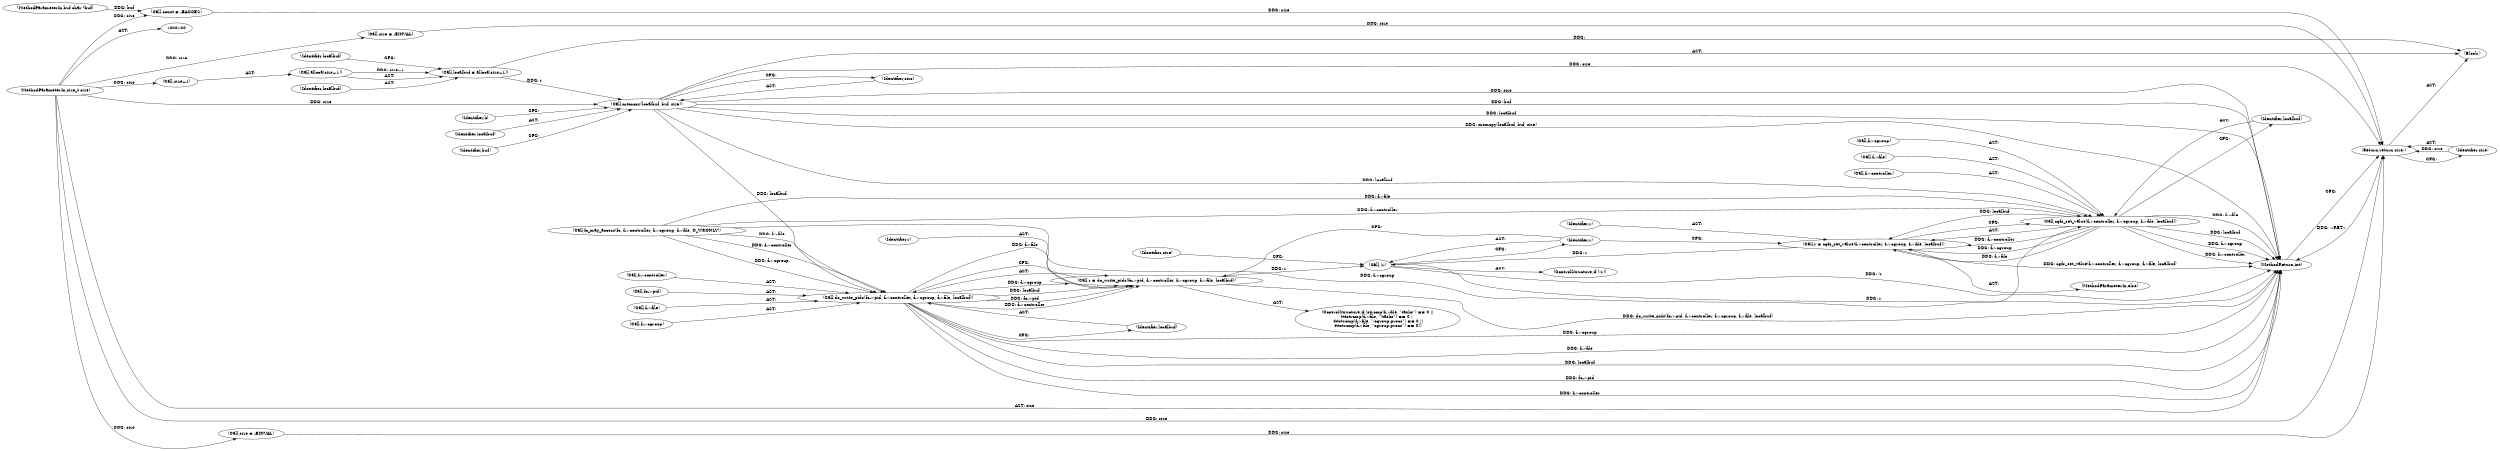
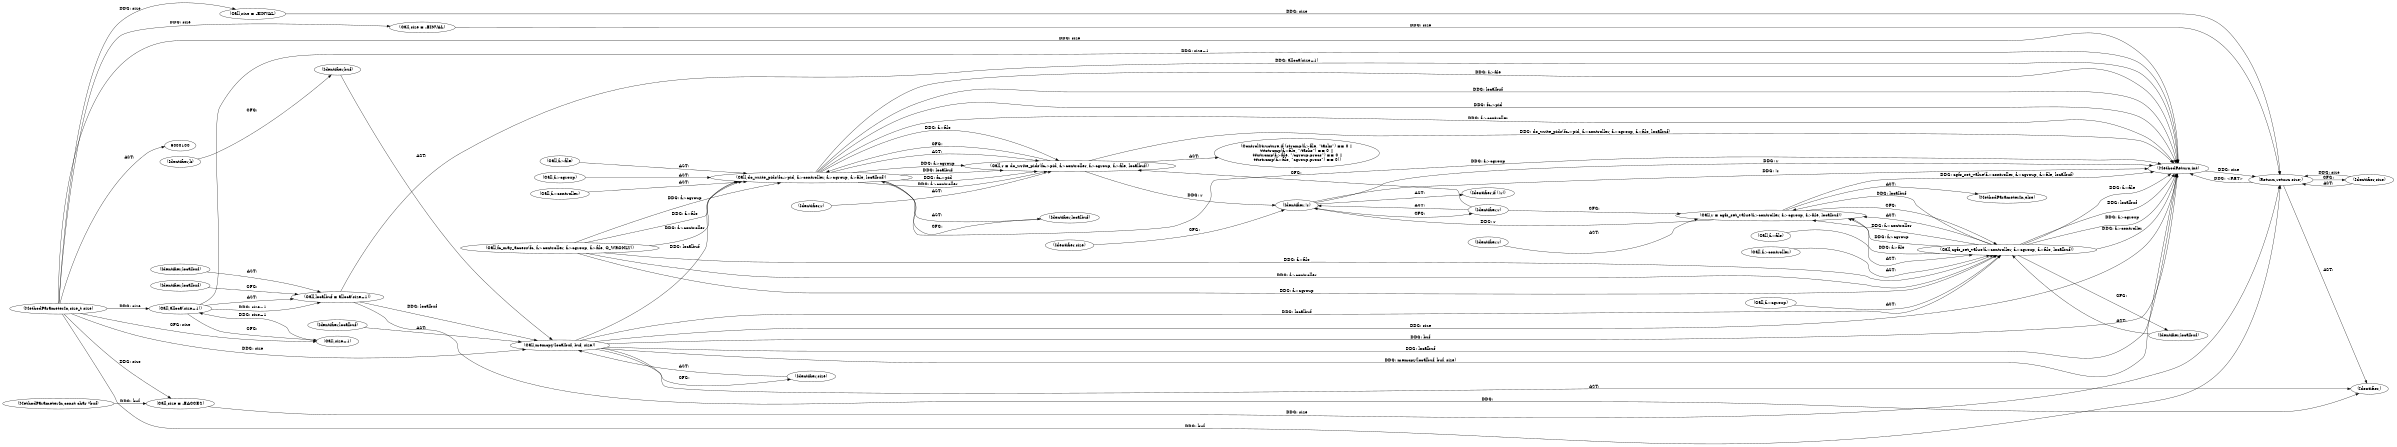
node "(MethodParameterIn,buf char *buf)": label "(MethodParameterIn,buf char *buf)" -> "(MethodParameterIn,const char *buf)"
node "(Call,const = -EACCES)": label "(Call,const = -EACCES)" -> "(Call,size = -EACCES)"
node "1000100": label "1000100" -> "6000100"
edge "(Call,alloca(size+1))" -> "(MethodReturn,int)": added, label "DDG: size+1"
node "(Block,)": label "(Block,)" -> "(Identifier,)"
edge "(Call,localbuf = alloca(size+1))" -> "(MethodReturn,int)": added, label "DDG: alloca(size+1)"
edge "(Call,memcpy(localbuf, buf, size))" -> "(Return,return size;)": removed, label "DDG: size"
edge "(Call,size+1)" -> "(Call,alloca(size+1))": label "AST: " -> "DDG: size+1"
edge "(Call,localbuf = alloca(size+1))" -> "(Call,memcpy(localbuf, buf, size))": label "DDG: r" -> "DDG: localbuf"
edge "(MethodParameterIn,size_t size)" -> "(Call,size+1)": label "DDG: size" -> "CFG: size"
edge "(Identifier,k)" -> "(Call,memcpy(localbuf, buf, size))": now "(Identifier,k)" -> "(Identifier,buf)"
edge "(Identifier,buf)" -> "(Call,memcpy(localbuf, buf, size))": label "CFG: " -> "AST: "
edge "(MethodReturn,int)" -> "(Return,return size;)": label "CFG: " -> "DDG: size"
node "(Call,!r)": label "(Call,!r)" -> "(Identifier,!r)"
node "(ControlStructure,if (!r))": label "(ControlStructure,if (!r))" -> "(Identifier,if (!r))"
node "(Call,fc->pid)": removed
edge "(MethodParameterIn,size_t size)" -> "(Call,alloca(size+1))": added, label "DDG: size"
edge "(Call,alloca(size+1))" -> "(Call,size+1)": added, label "CFG:"
edge "(MethodParameterIn,size_t size)" -> "(MethodReturn,int)": label "AST: size" -> "DDG: size"
edge "(MethodParameterIn,size_t size)" -> "(Return,return size;)": label "DDG: size" -> "DDG: buf"
